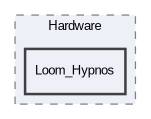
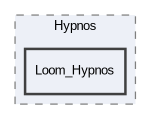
cluster "Hardware": label "Hardware" -> "Hypnos"
